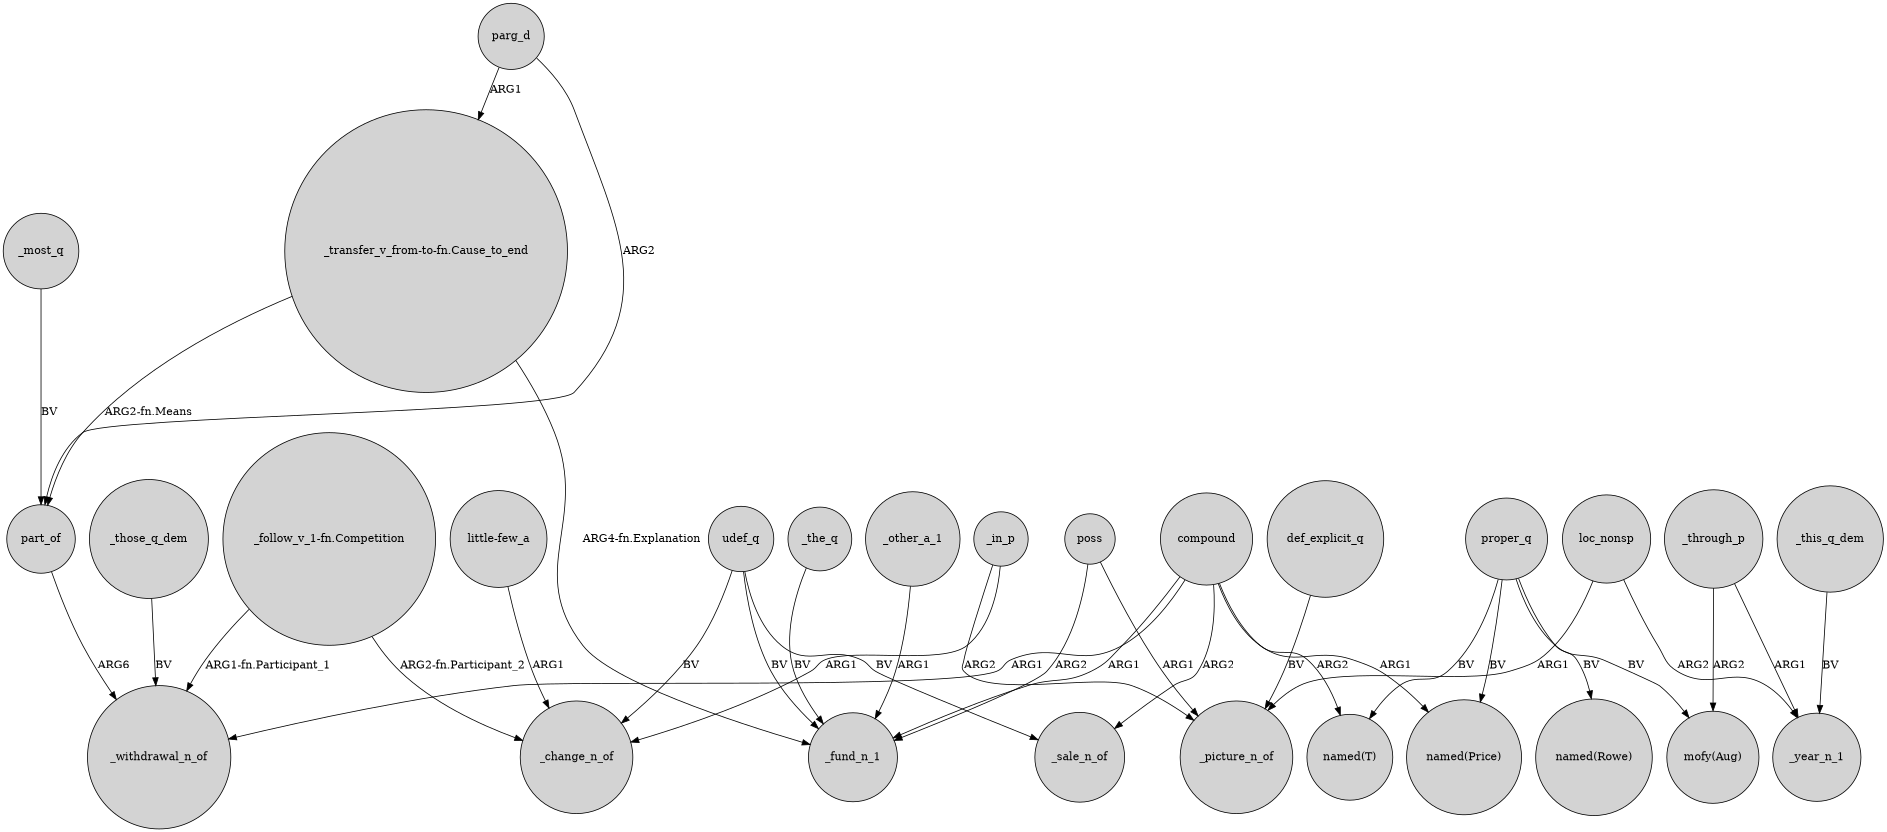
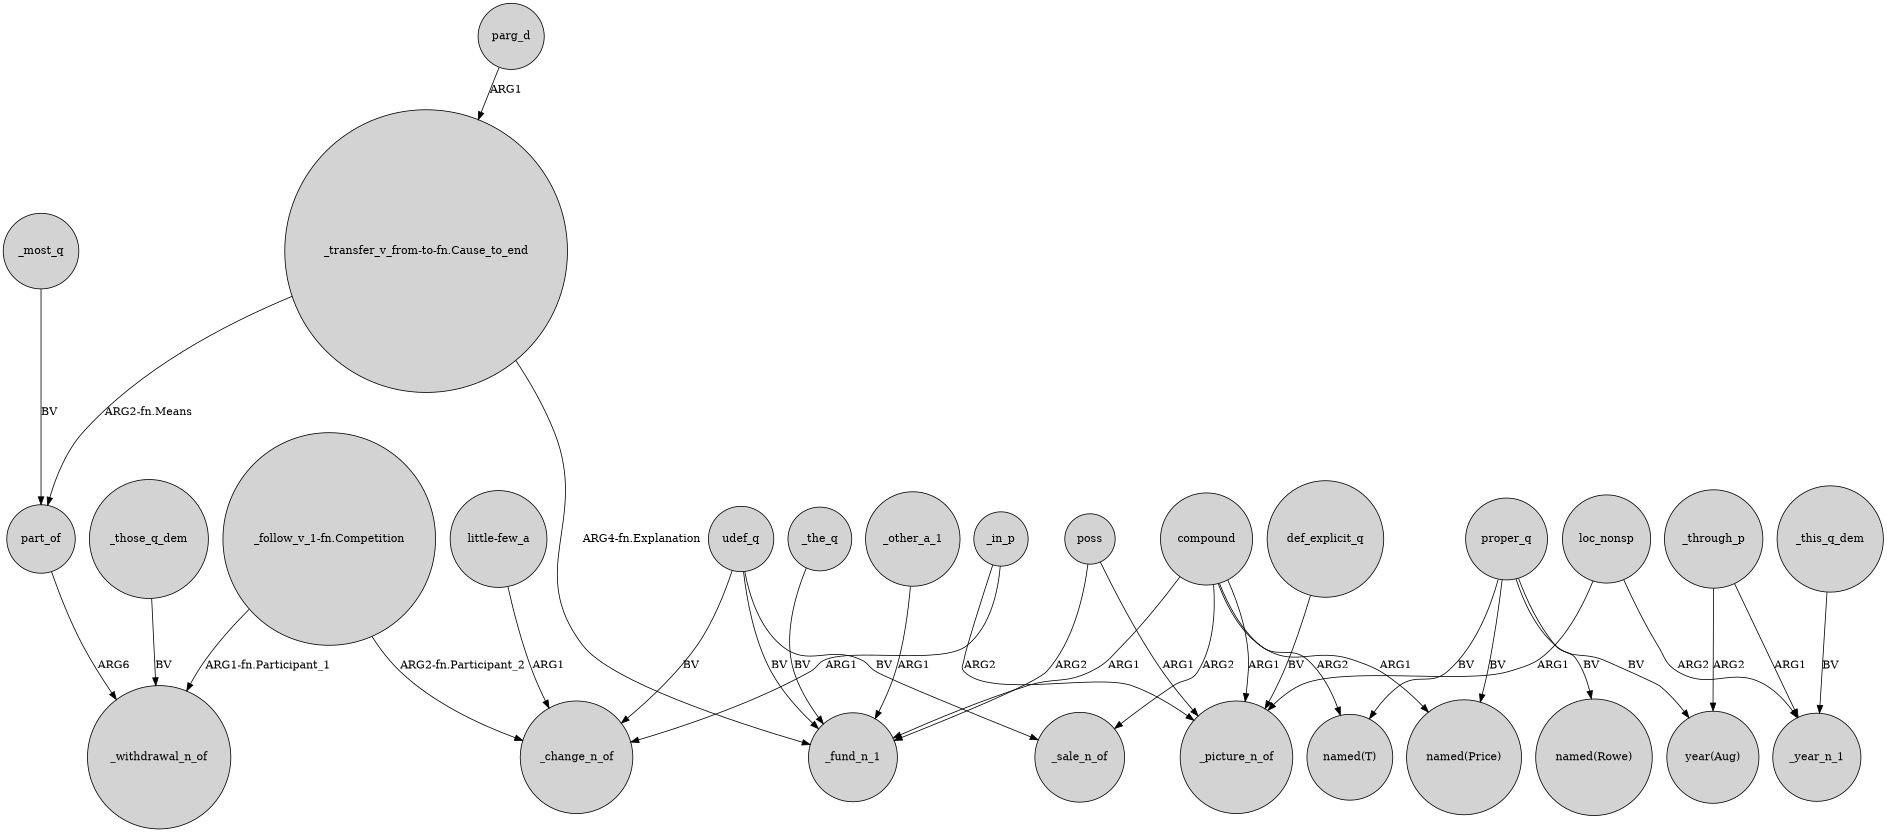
edge "parg_d" -> "part_of": removed, label "ARG2"
edge "compound" -> "_withdrawal_n_of": now "compound" -> "_picture_n_of"
node "mofy(Aug)": label "mofy(Aug)" -> "year(Aug)"
